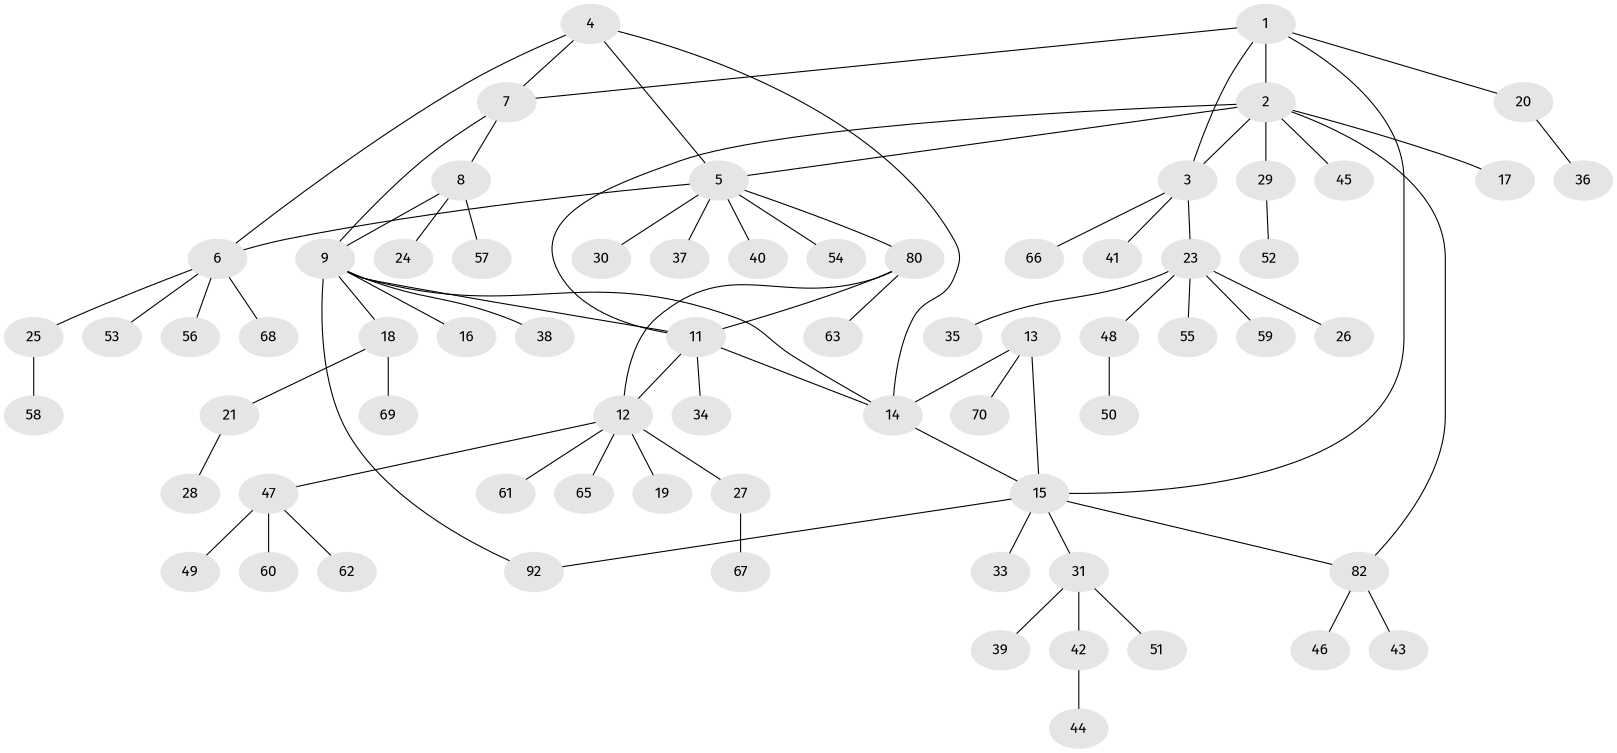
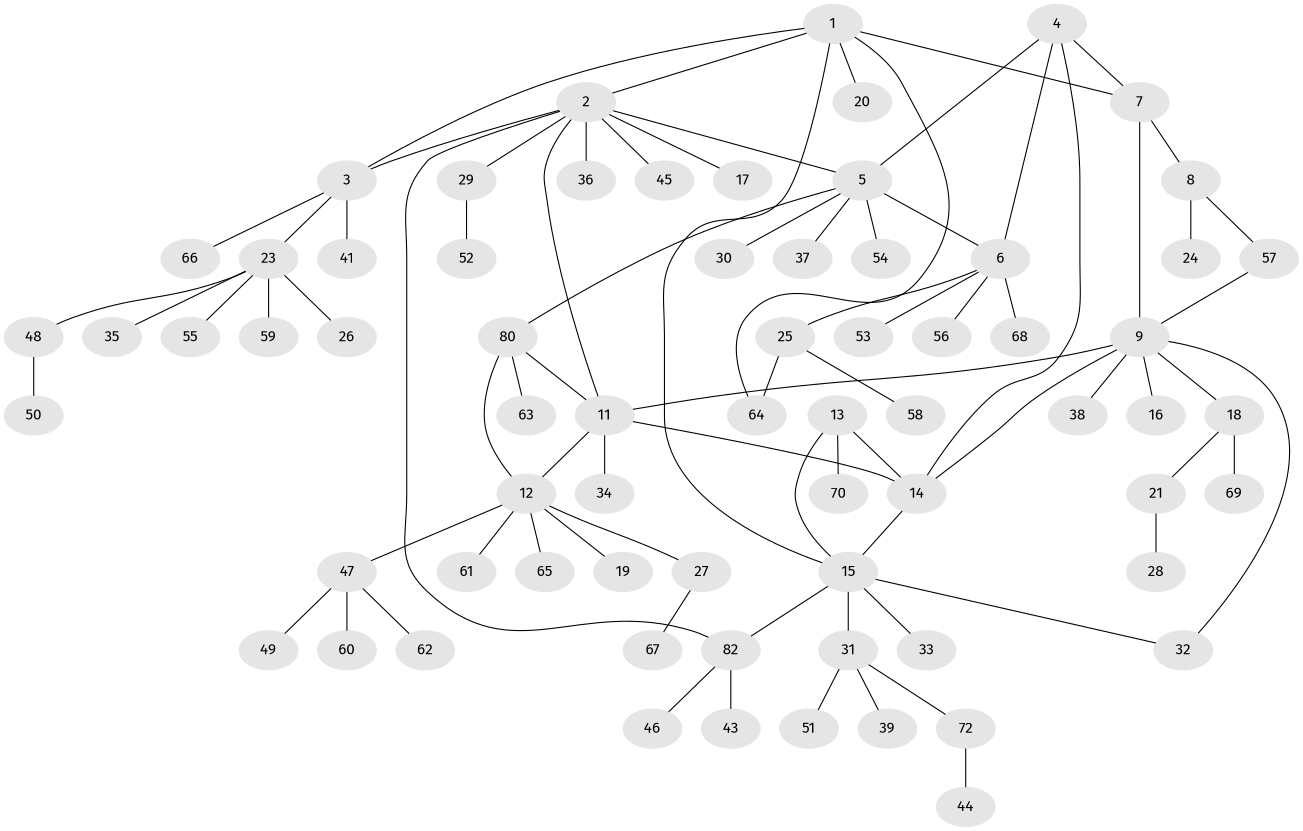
edge "20" -- "36": now "2" -- "36"
edge "8" -- "9": now "57" -- "9"
node "40": removed
node "64": added
node "92": label "92" -> "32"
node "42": label "42" -> "72"
